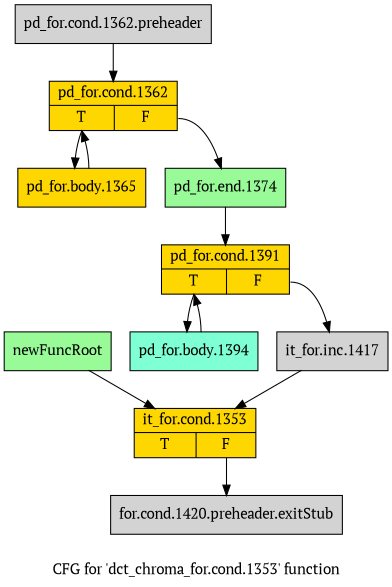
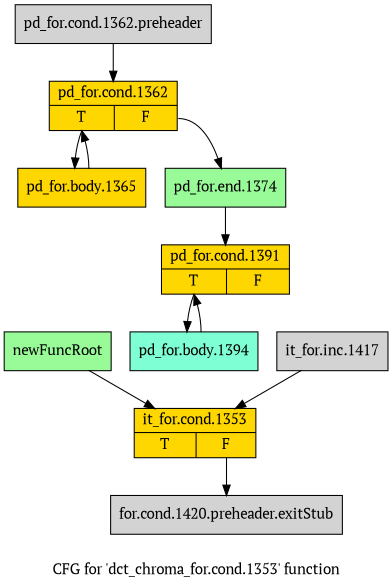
edge "pd_for.cond.1391" -> "it_for.inc.1417": removed
